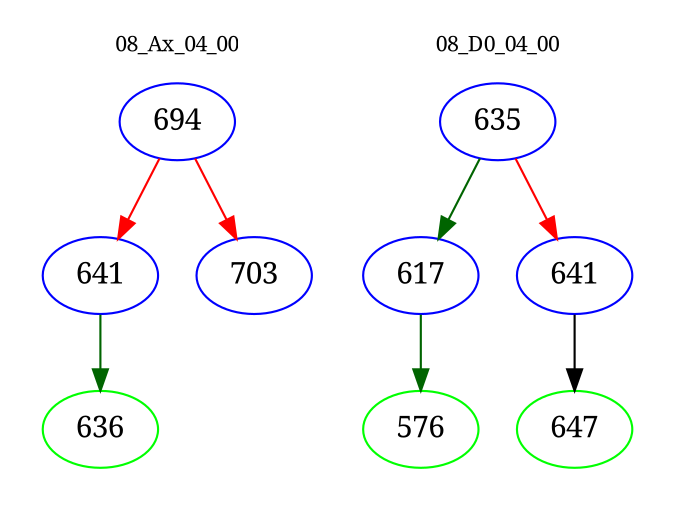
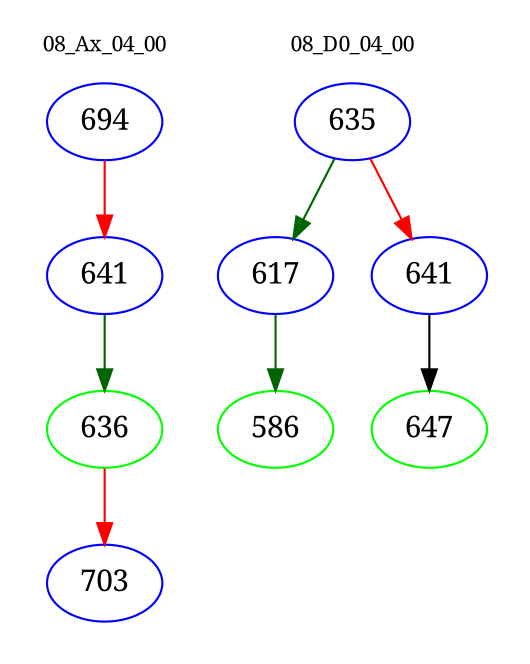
edge "694" -> "703": now "636" -> "703"
node "576": label "576" -> "586"
